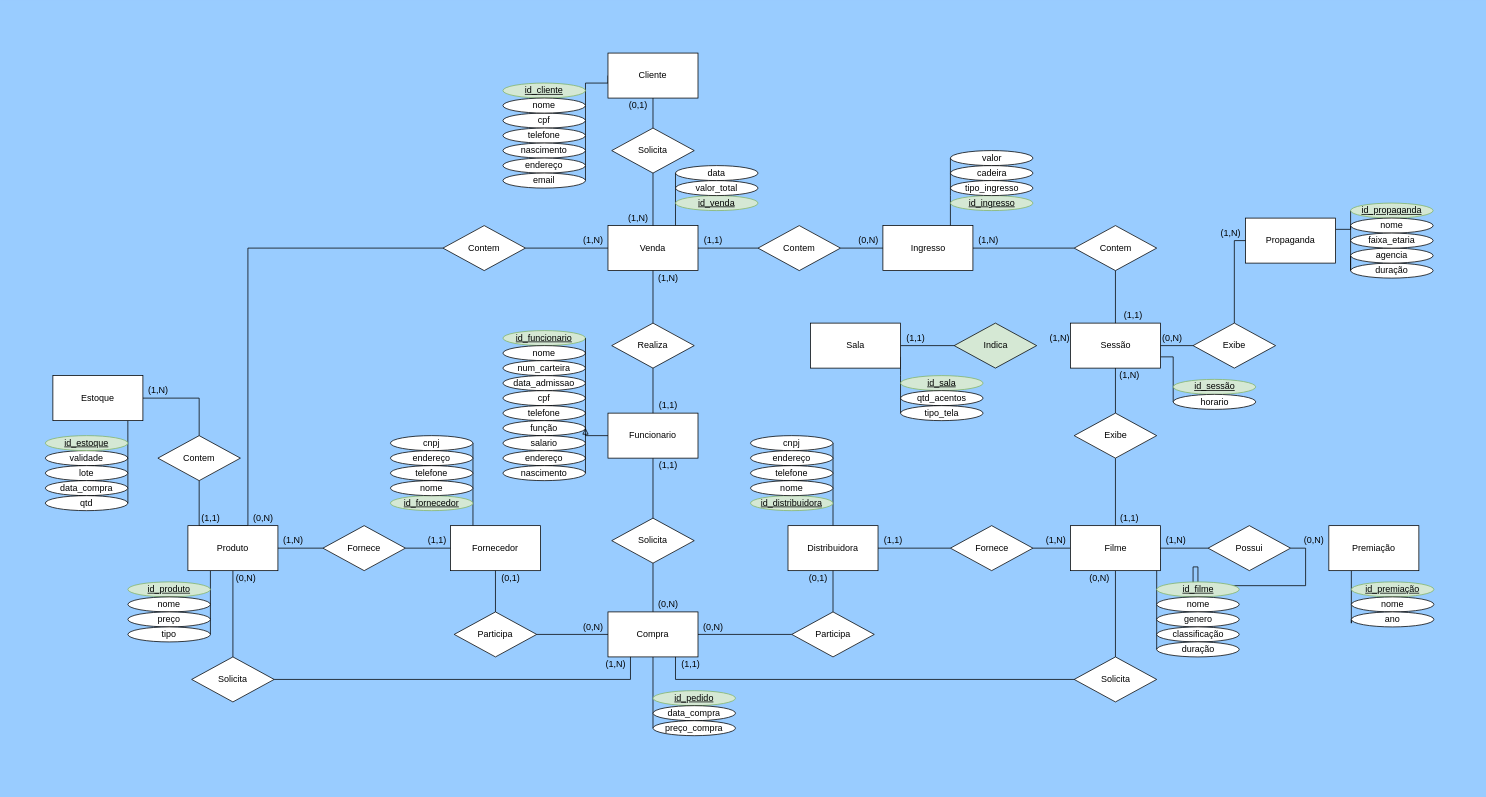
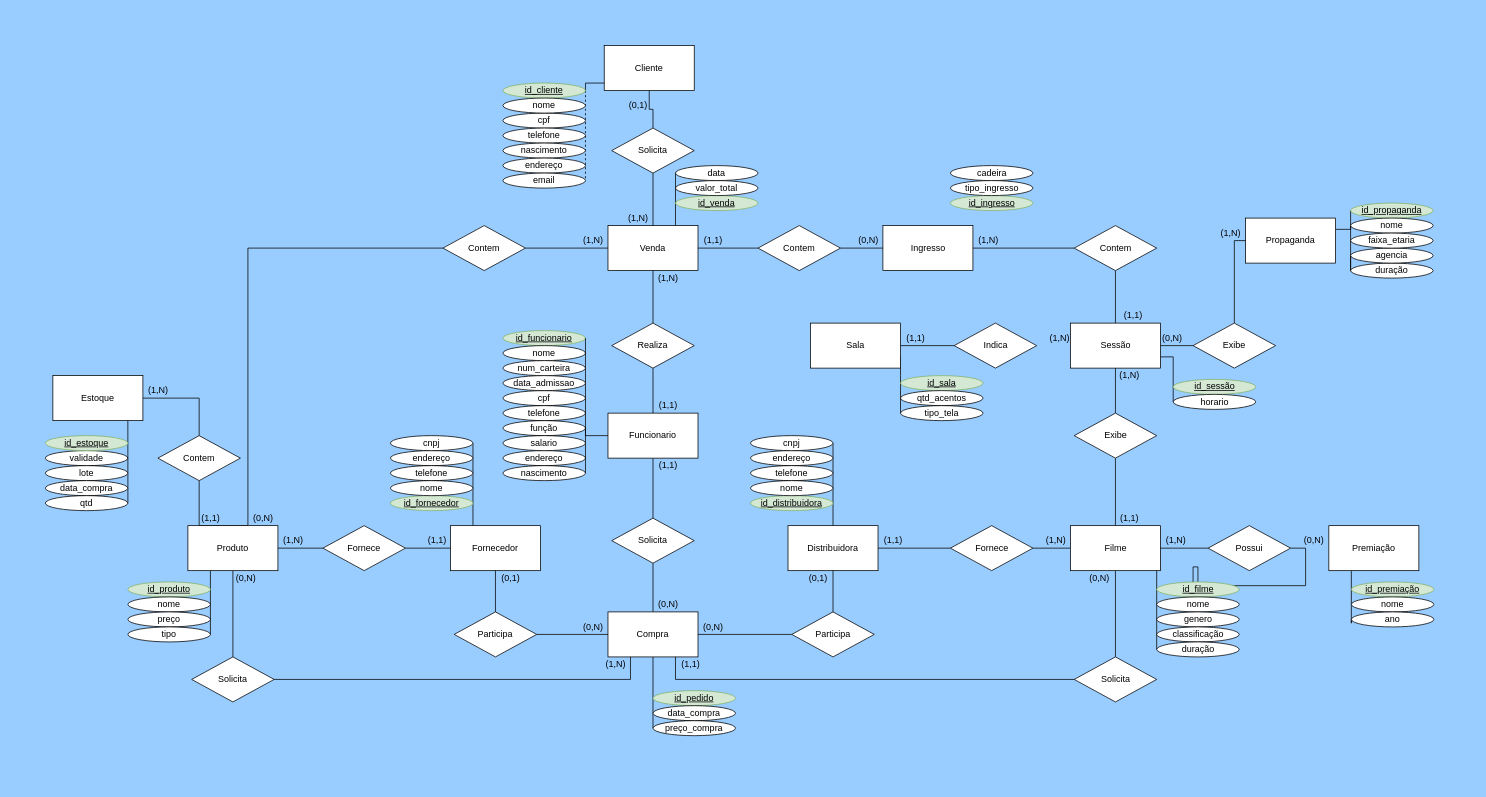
node "Cliente": moved (653, 75) -> (649, 68)
edge "id_cliente" -- "email": style solid -> dashed
node "valor": removed
edge "valor" -- "Ingresso": removed
node "Indica": fillcolor #d5e8d4 -> #ffffff
edge "Funcionario" -> "função": arrowhead block -> none
